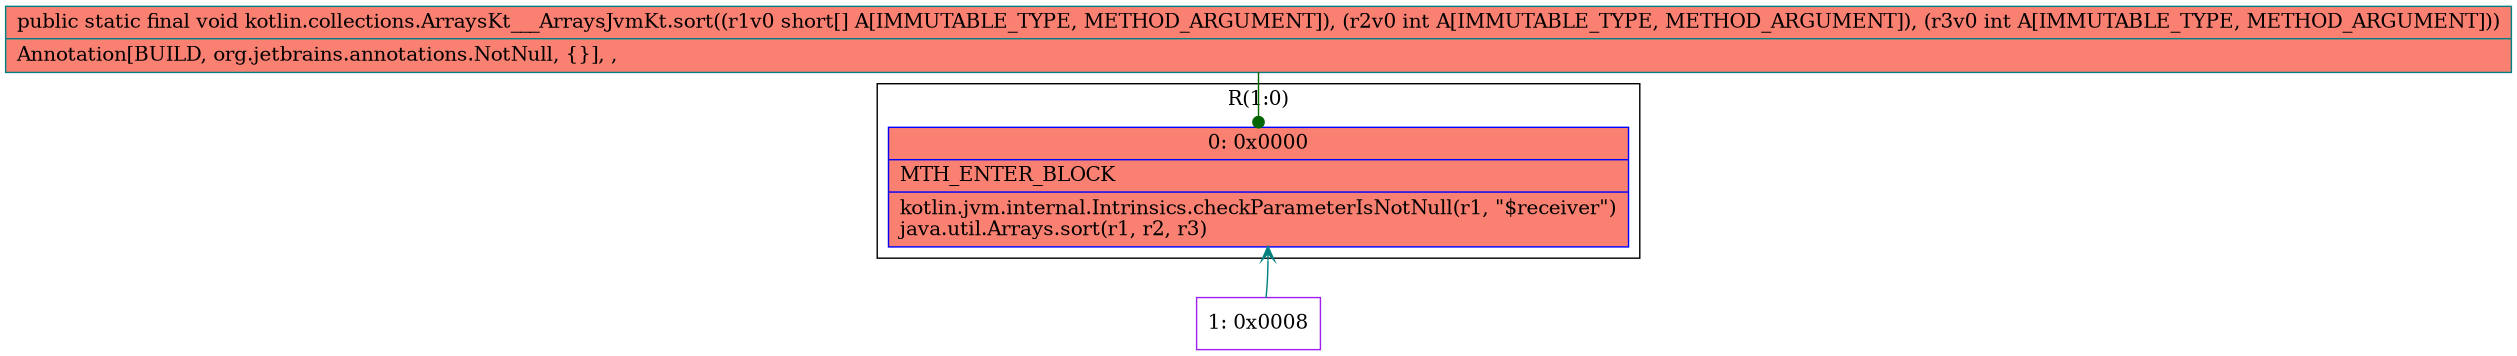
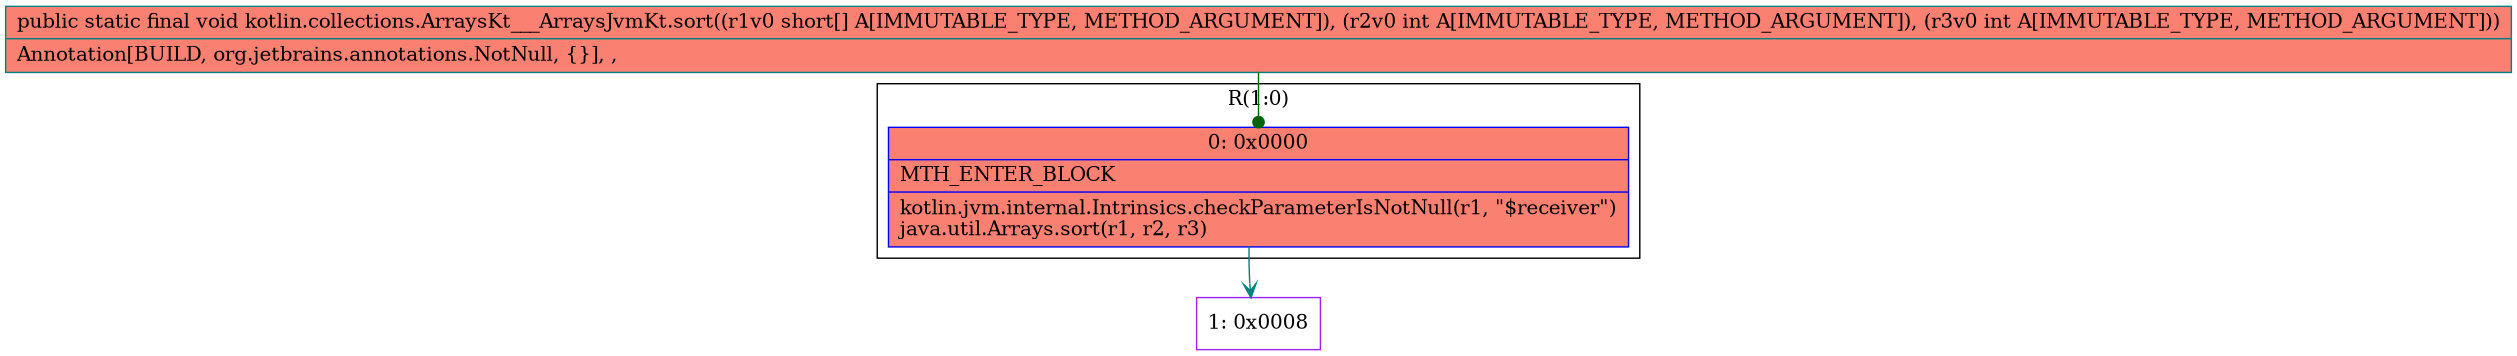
edge "1: 0x0008" -> "0: 0x0000": reversed
